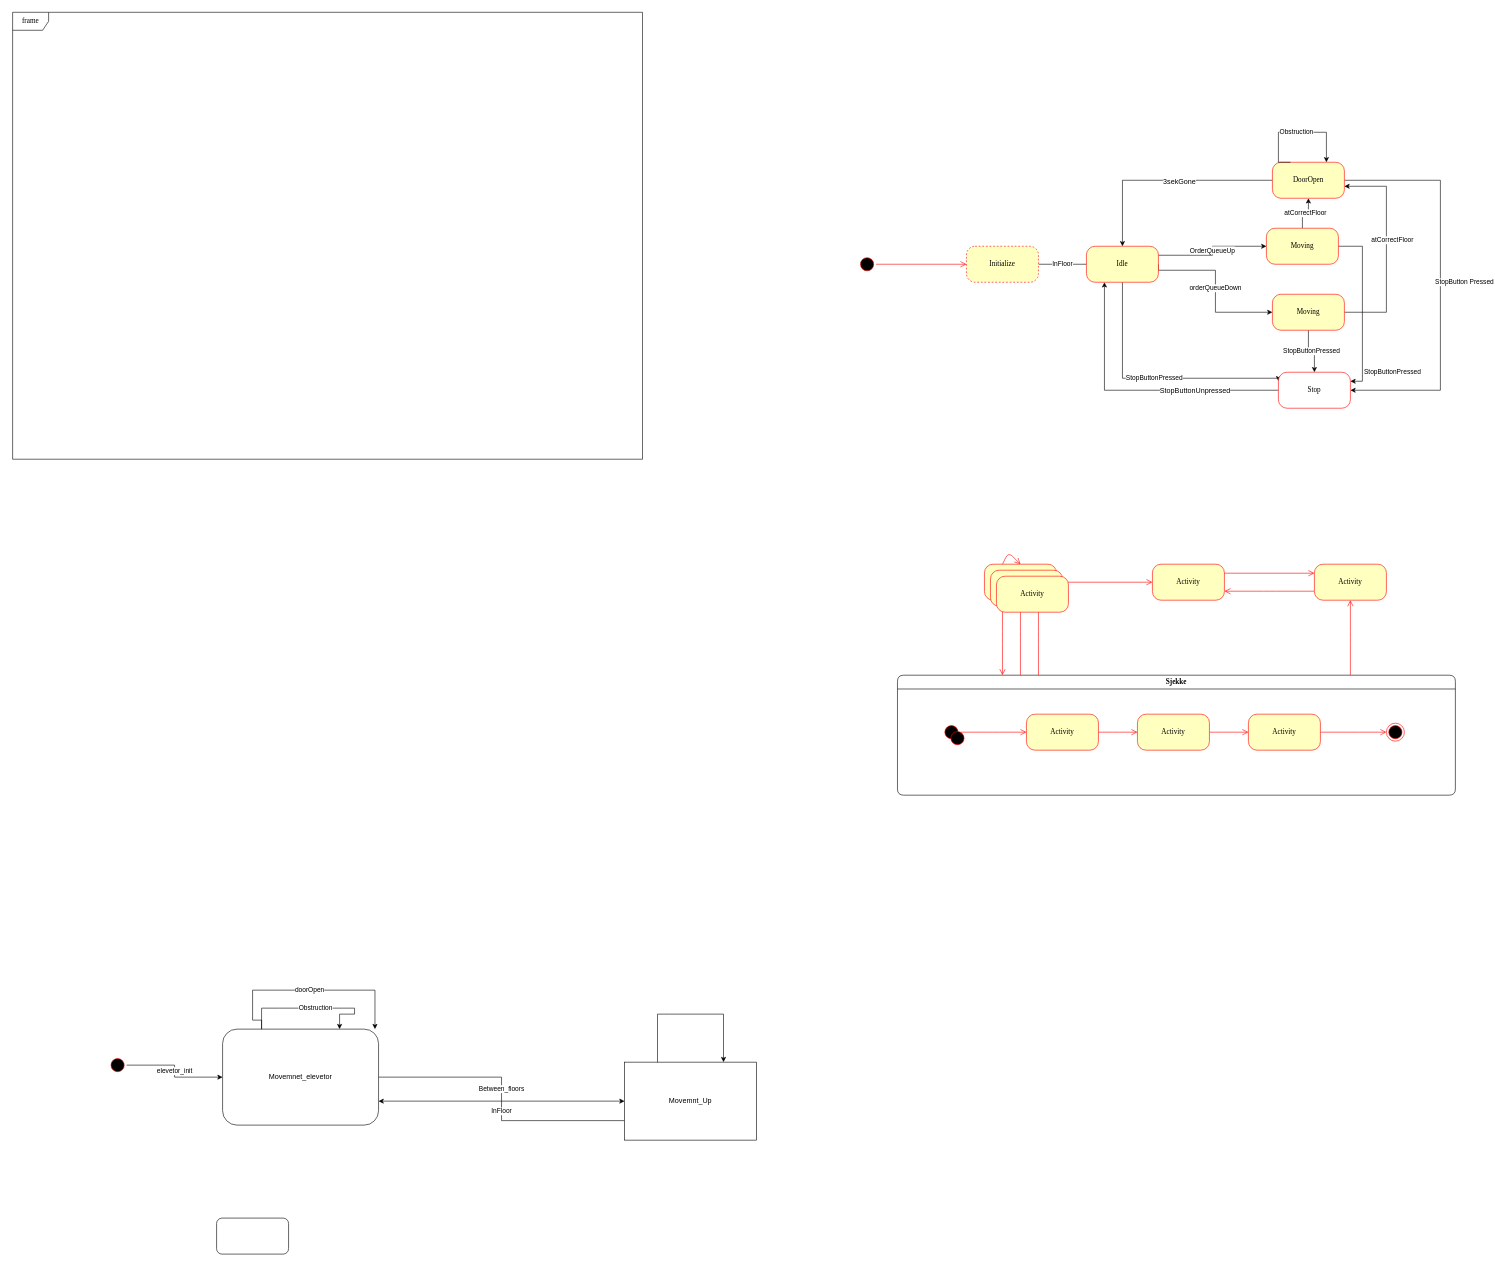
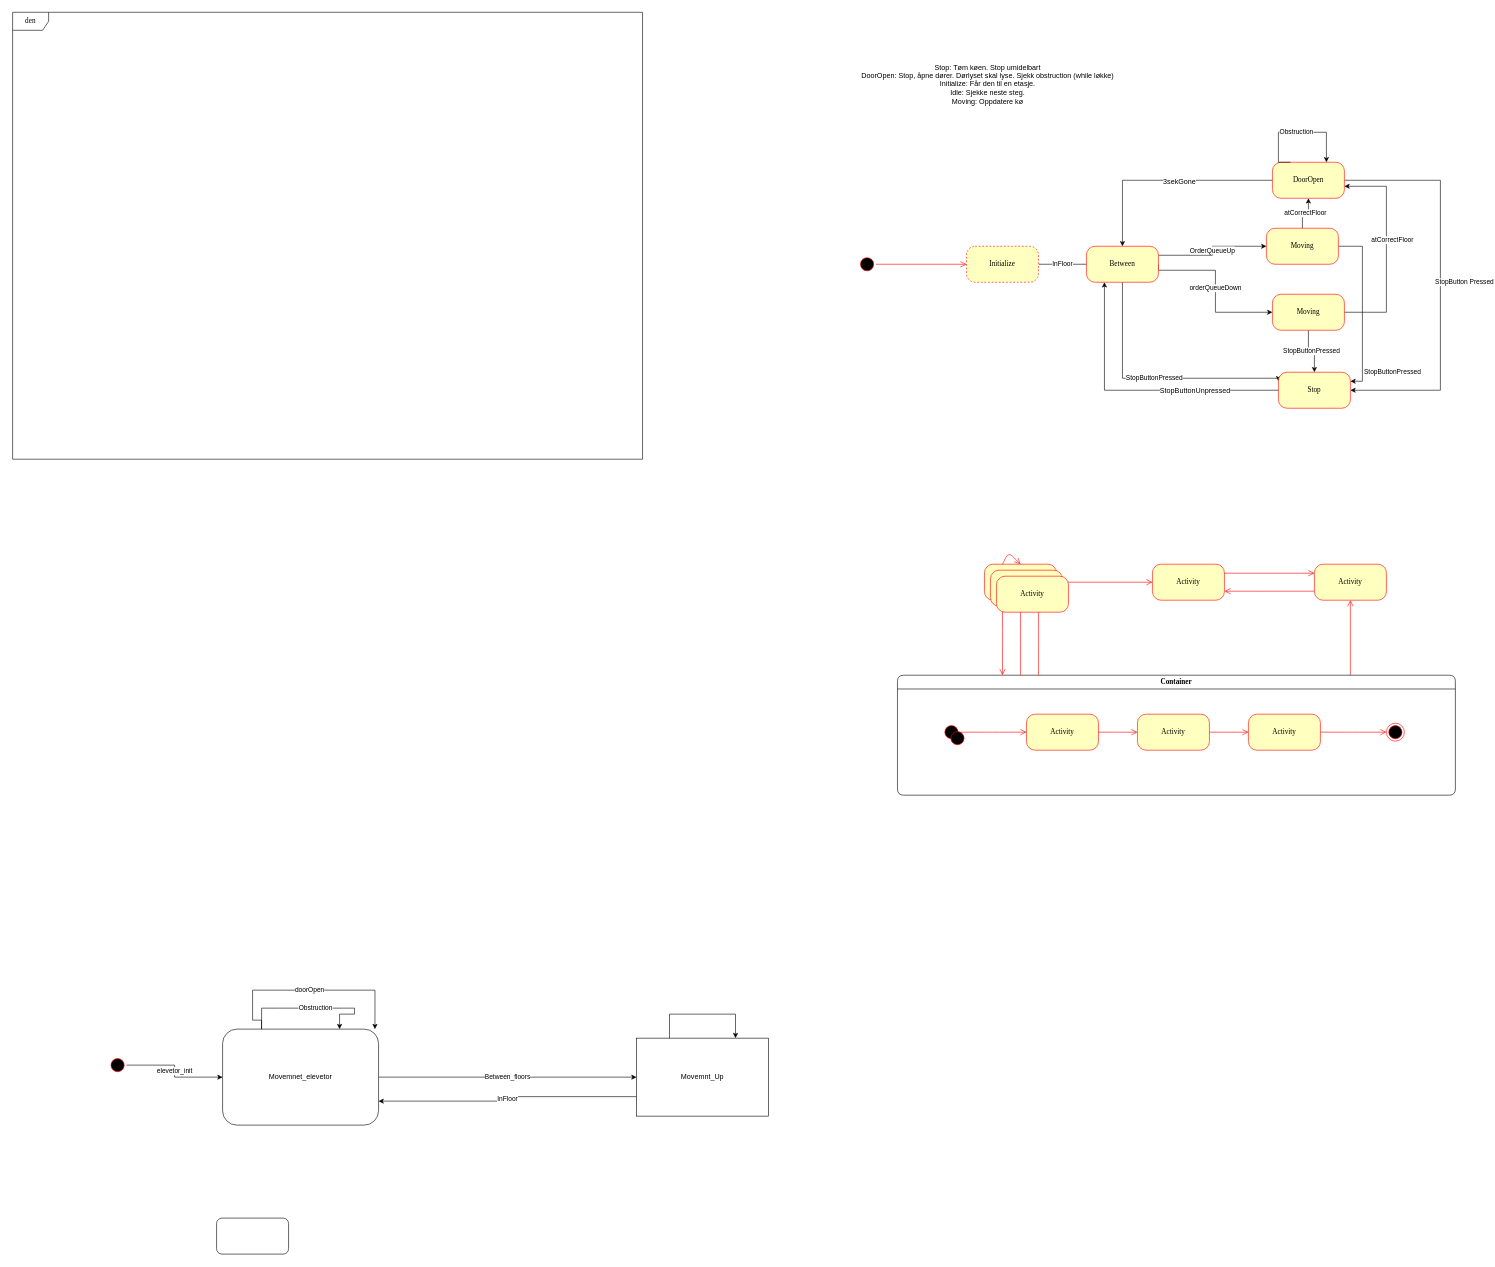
node "frame": label "frame" -> "den"
node "Stop: Tøm køen. Stop umidelbart DoorOpen: Stop, åpne dører. Dørlyset skal lyse. Sjekk obstruction (while løkke) Initialize: Får den til en etasje. Idle: Sjekke neste steg. Moving: Oppdatere kø": added
node "Idle": label "Idle" -> "Between"
node "Stop": fillcolor #ffffff -> #ffffc0
node "Sjekke": label "Sjekke" -> "Container"
node "Movemnt_Up": moved (690, 1101) -> (702, 1077)
